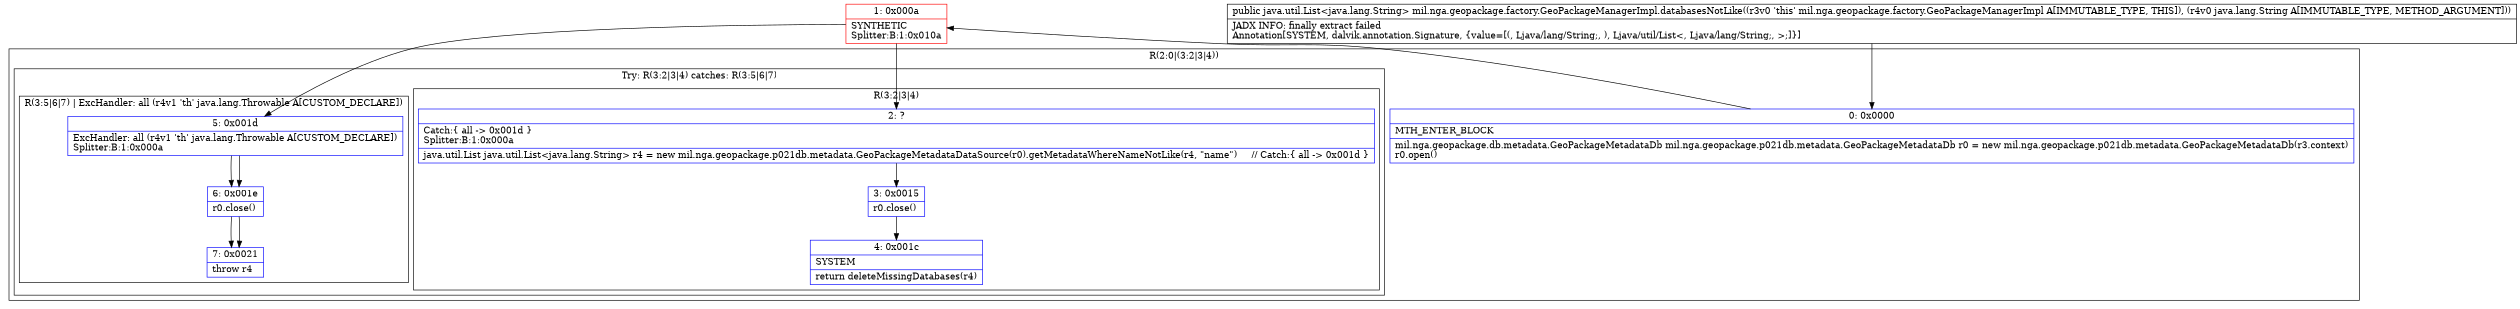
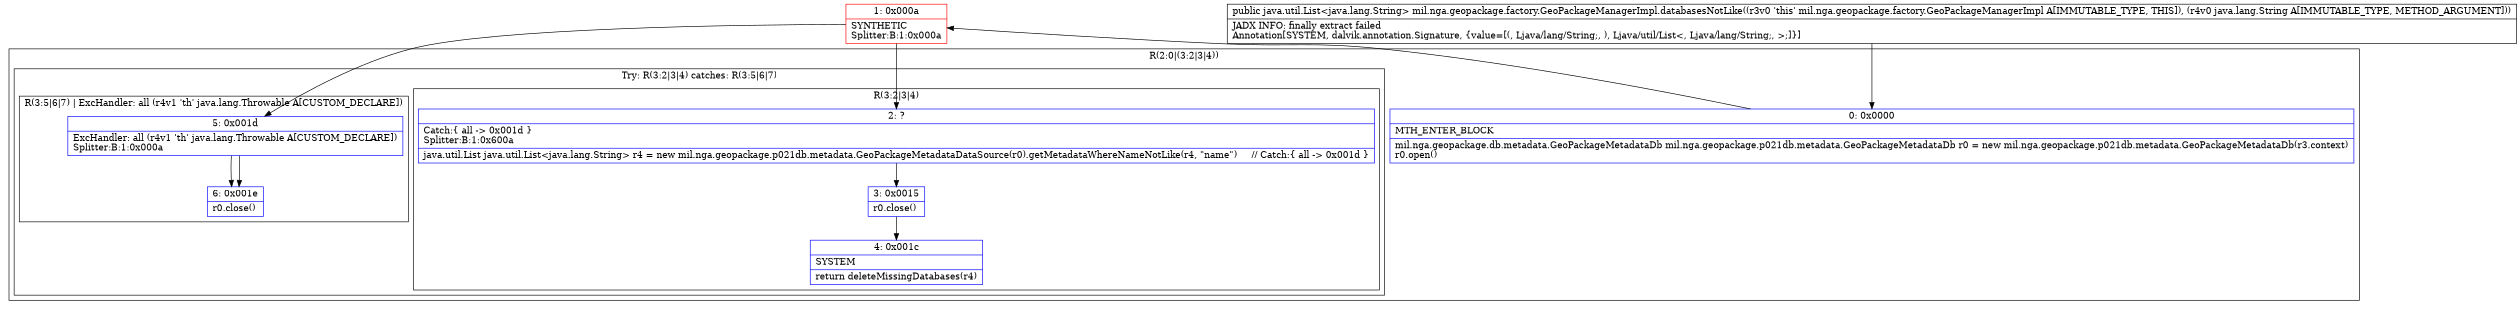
node "1: 0x000a": text "Splitter:B:1:0x010a" -> "Splitter:B:1:0x000a"
node "2: ?": text "Splitter:B:1:0x000a" -> "Splitter:B:1:0x600a"
node "7: 0x0021": removed
